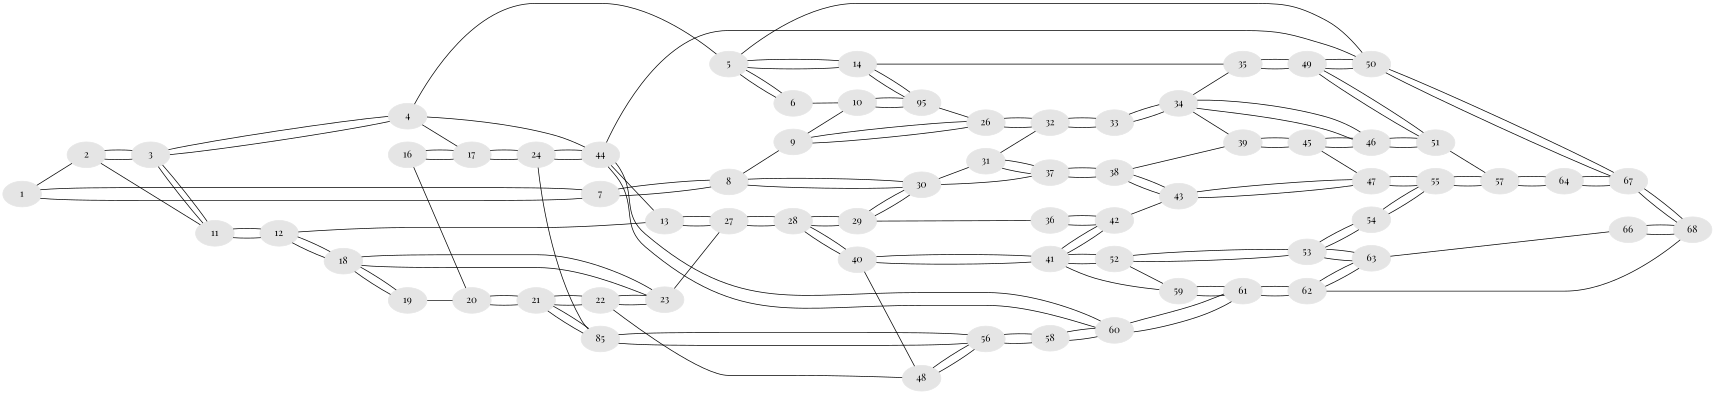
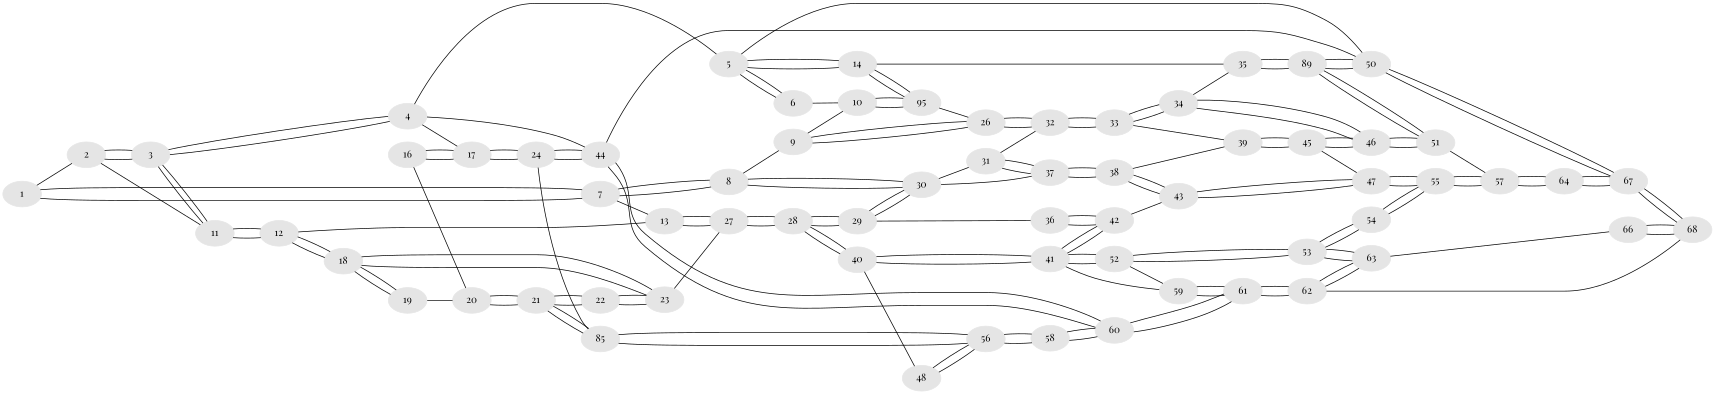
node "49": label "49" -> "89"
edge "34" -- "39": now "33" -- "39"
edge "44" -- "13": now "7" -- "13"
edge "22" -- "48": removed
